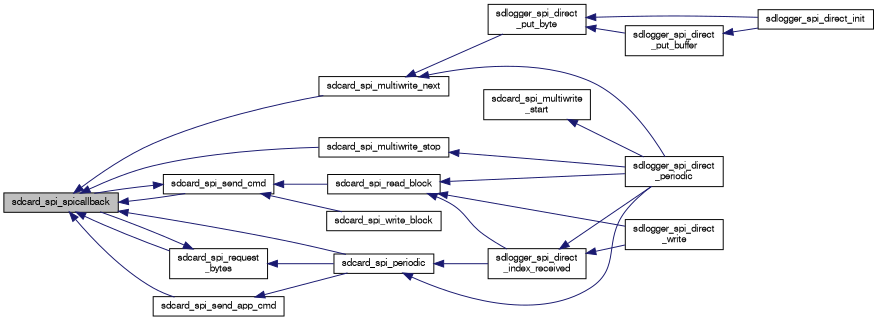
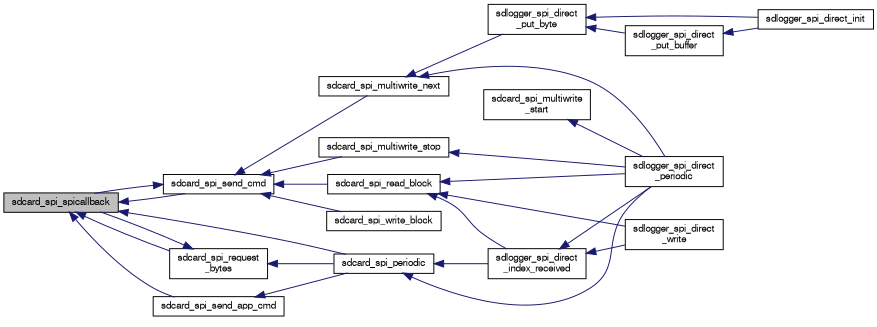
edge "sdcard_spi_multiwrite_next" -> "sdcard_spi_spicallback": now "sdcard_spi_multiwrite_next" -> "sdcard_spi_send_cmd"
edge "sdcard_spi_multiwrite_stop" -> "sdcard_spi_spicallback": now "sdcard_spi_multiwrite_stop" -> "sdcard_spi_send_cmd"
